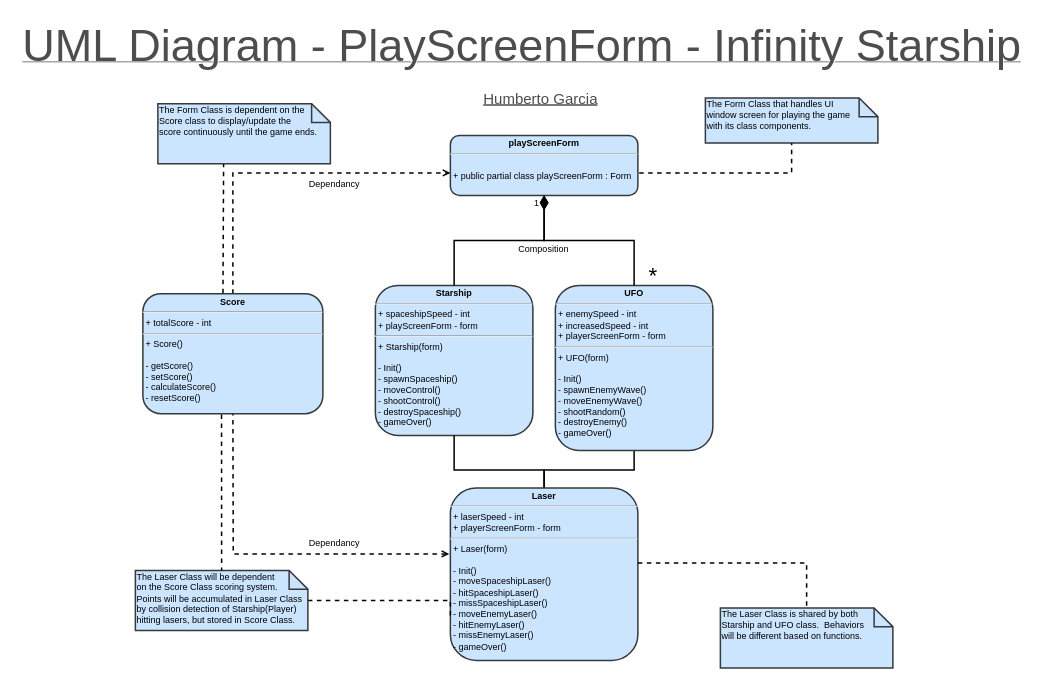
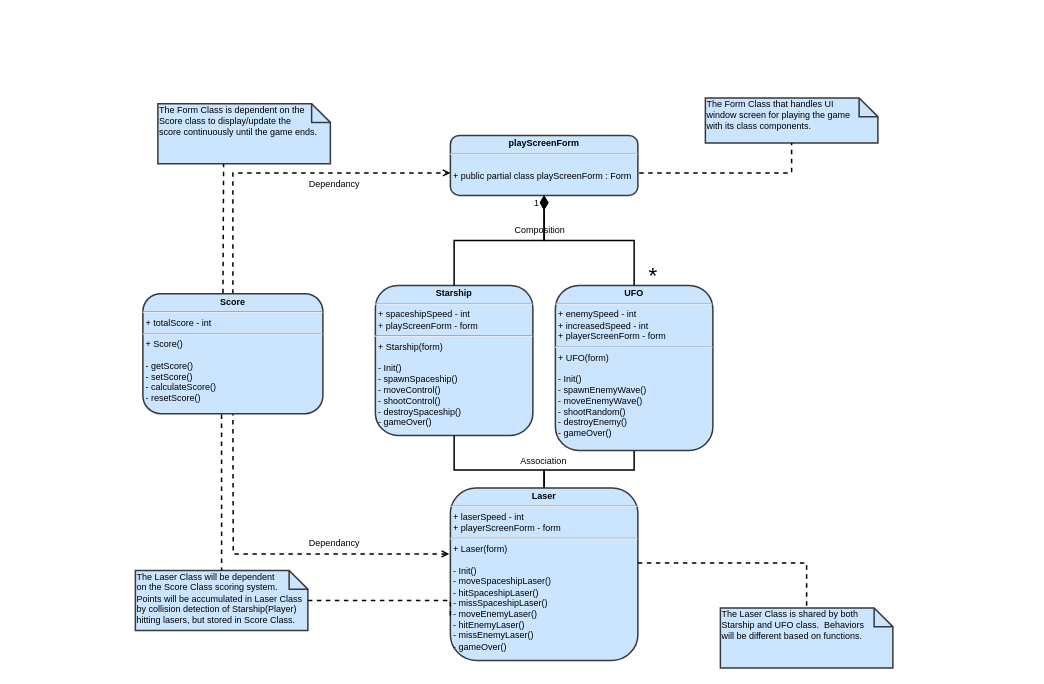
node "UML Diagram - PlayScreenForm - Infinity Starship": removed
node "Humberto Garcia": removed
node "Composition": moved (543, 249) -> (540, 231)
node "Association": added
